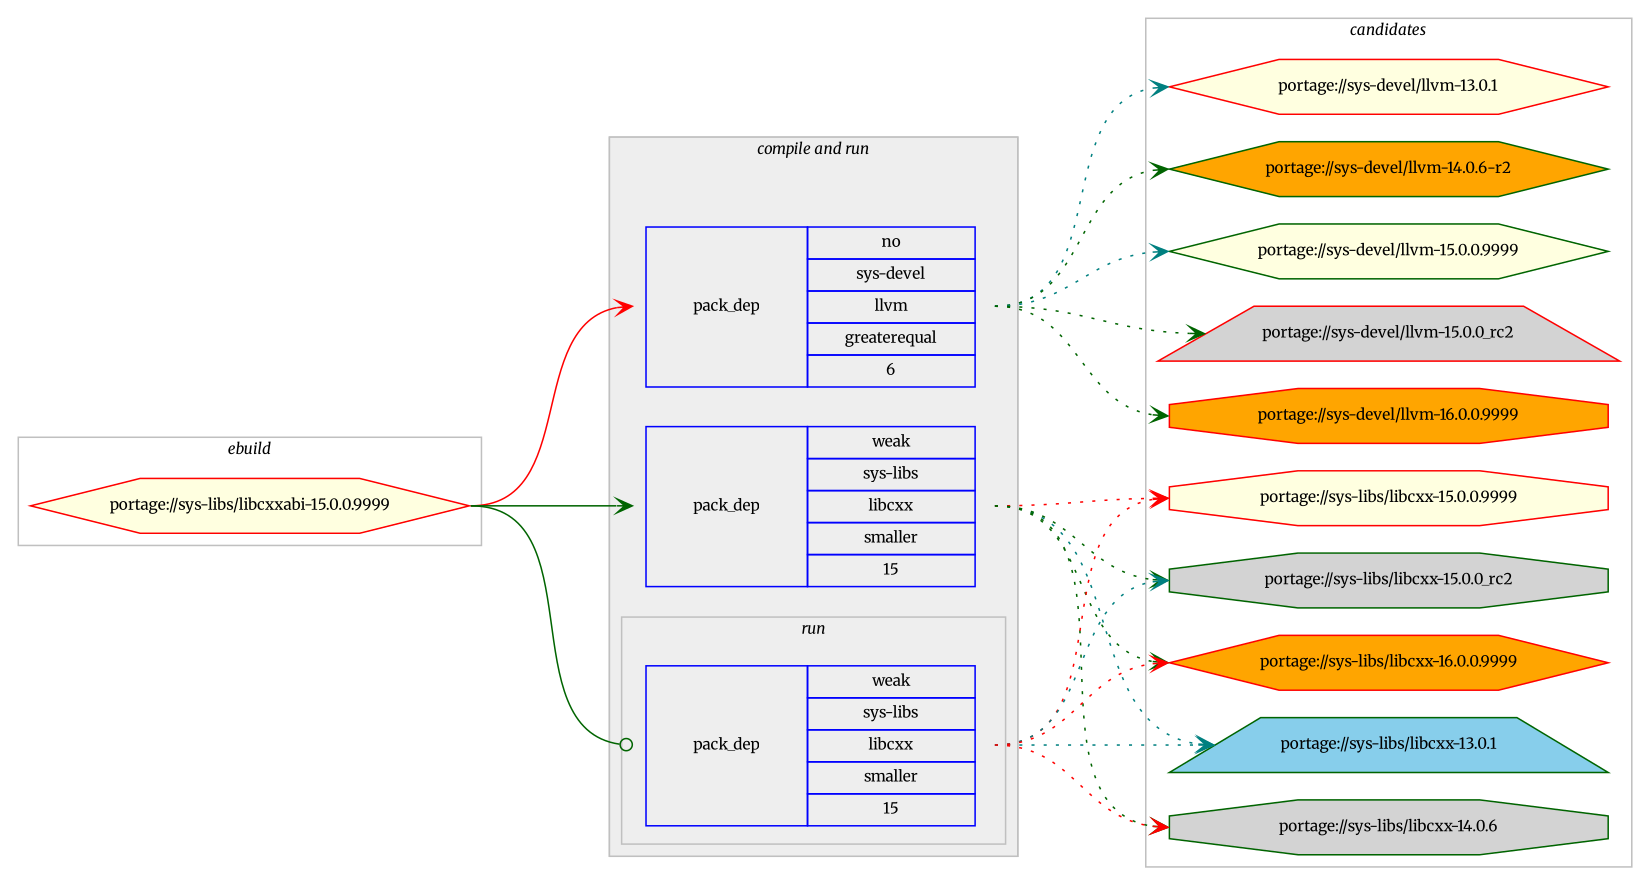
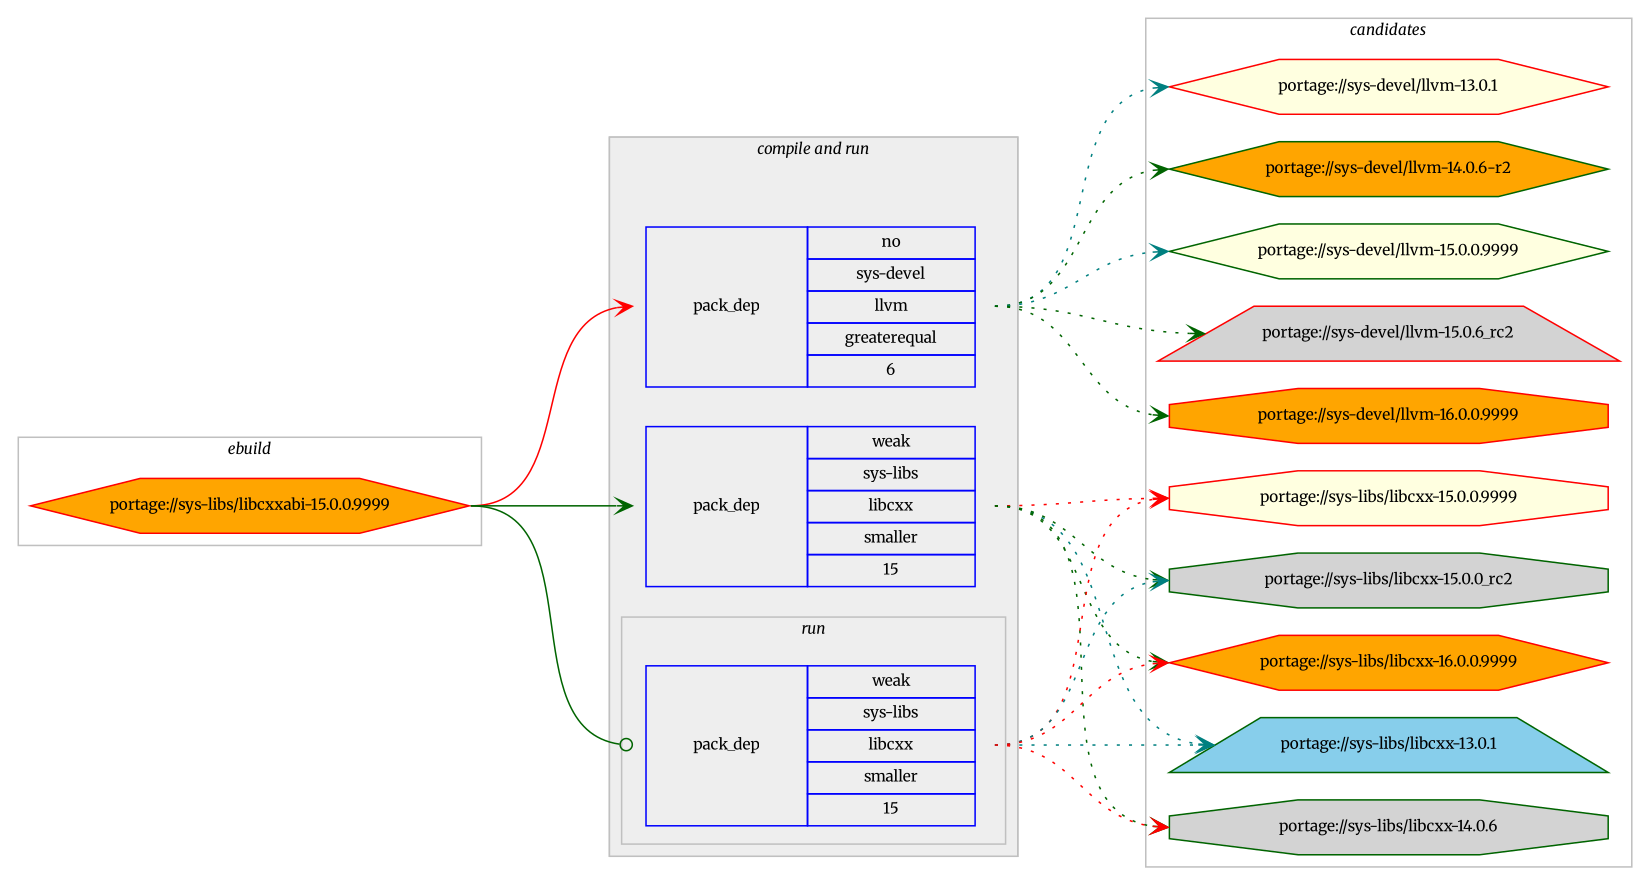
node "portage://sys-devel/llvm-15.0.0_rc2": label "portage://sys-devel/llvm-15.0.0_rc2" -> "portage://sys-devel/llvm-15.0.6_rc2"
node "portage://sys-libs/libcxxabi-15.0.0.9999": fillcolor lightyellow -> orange
